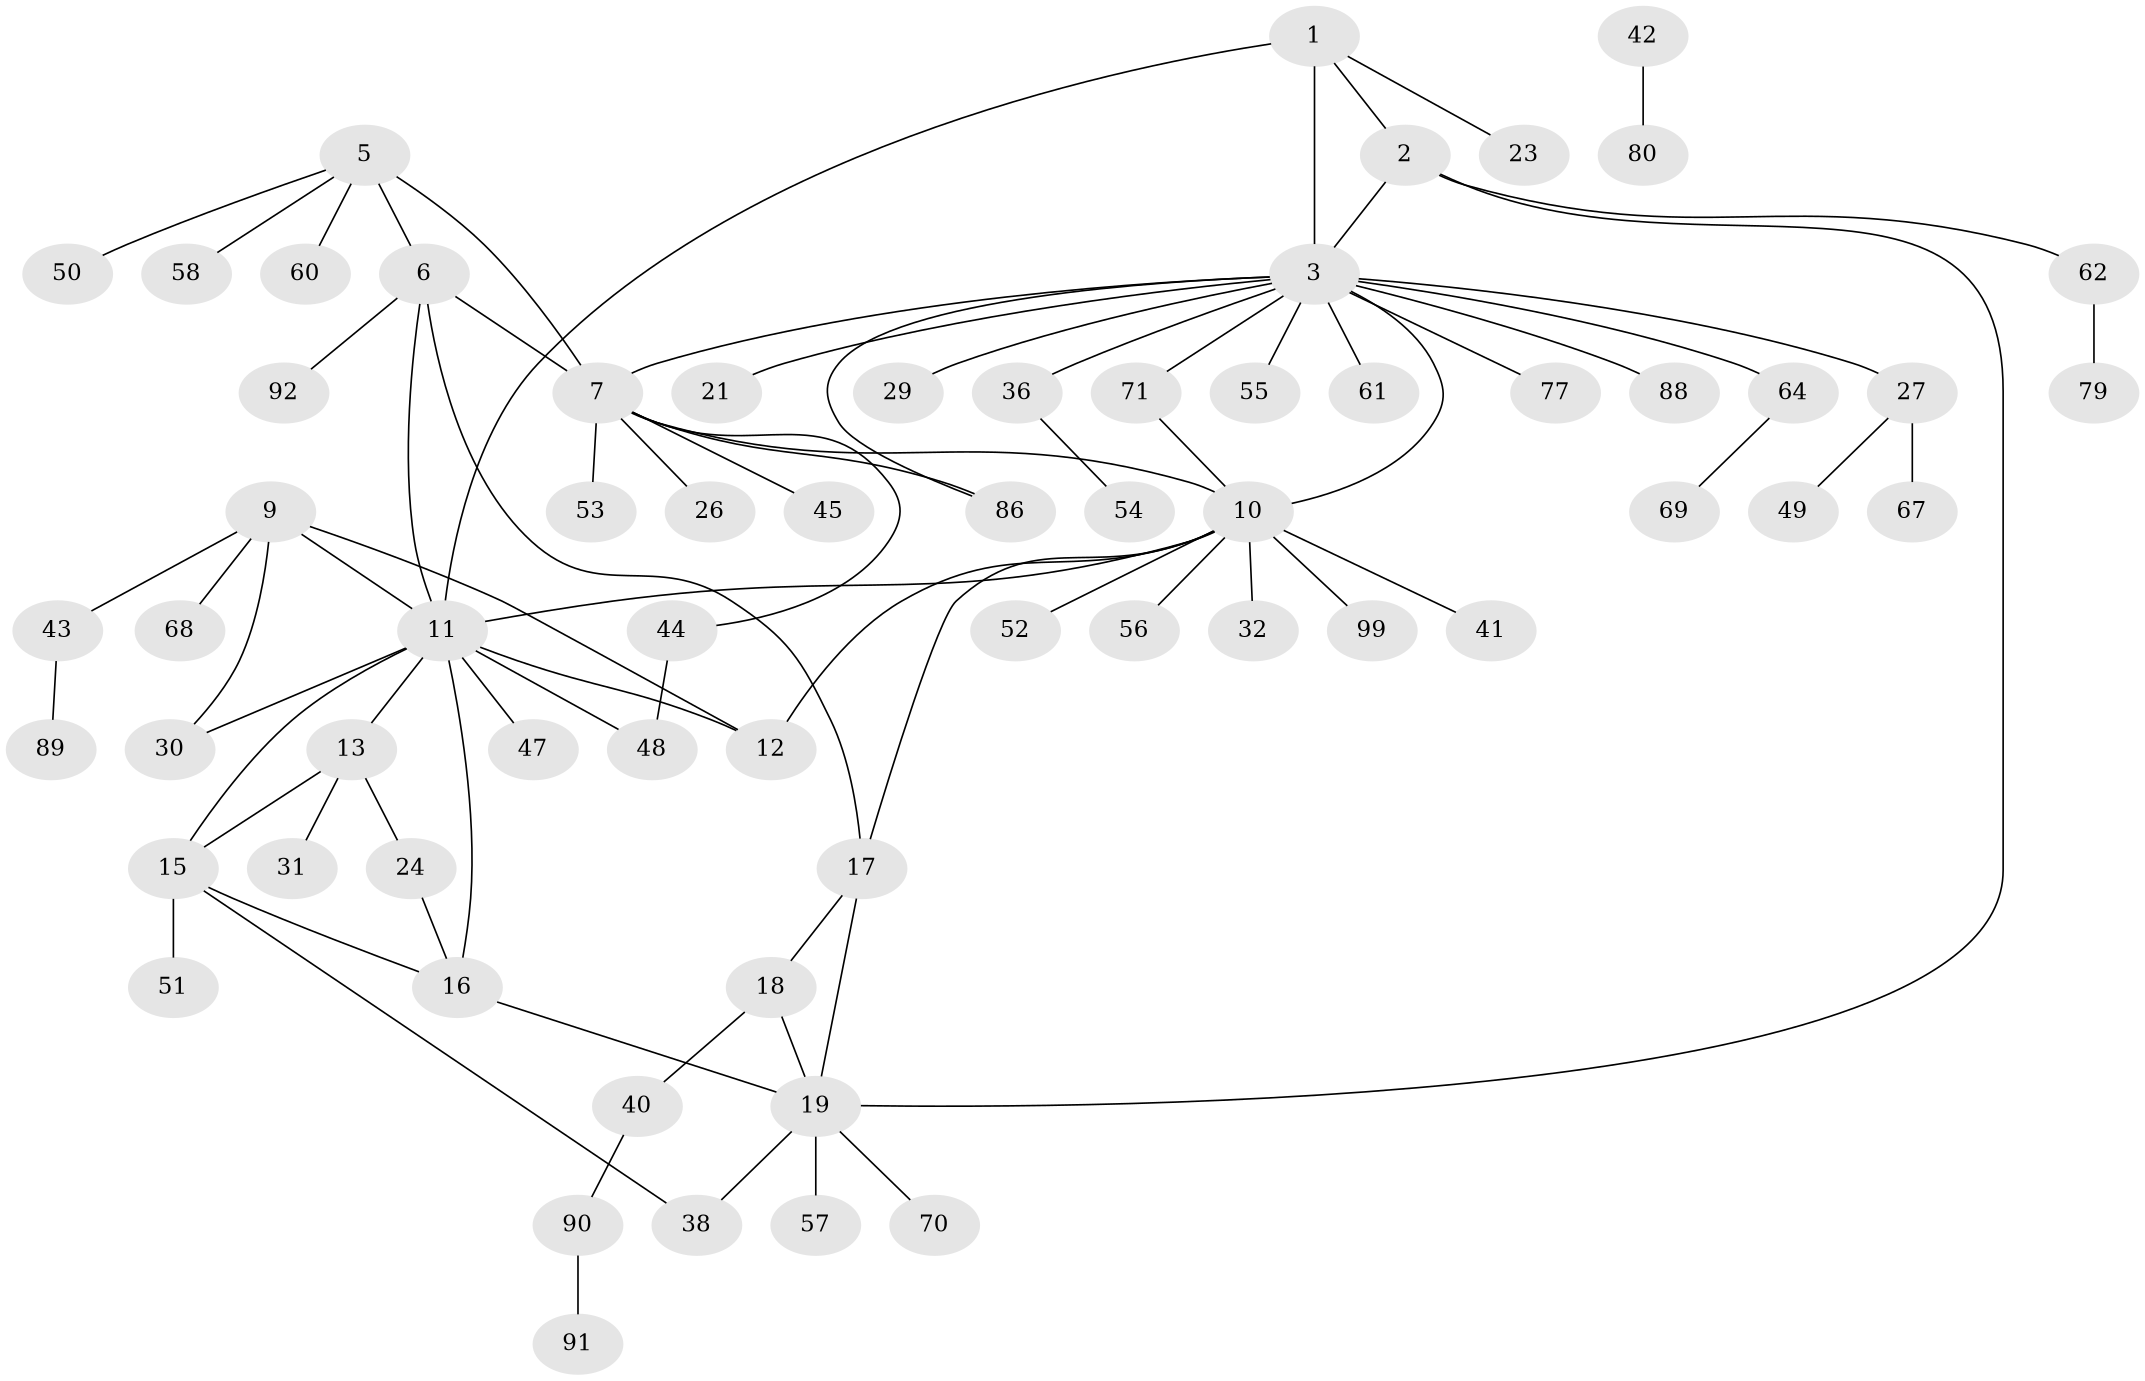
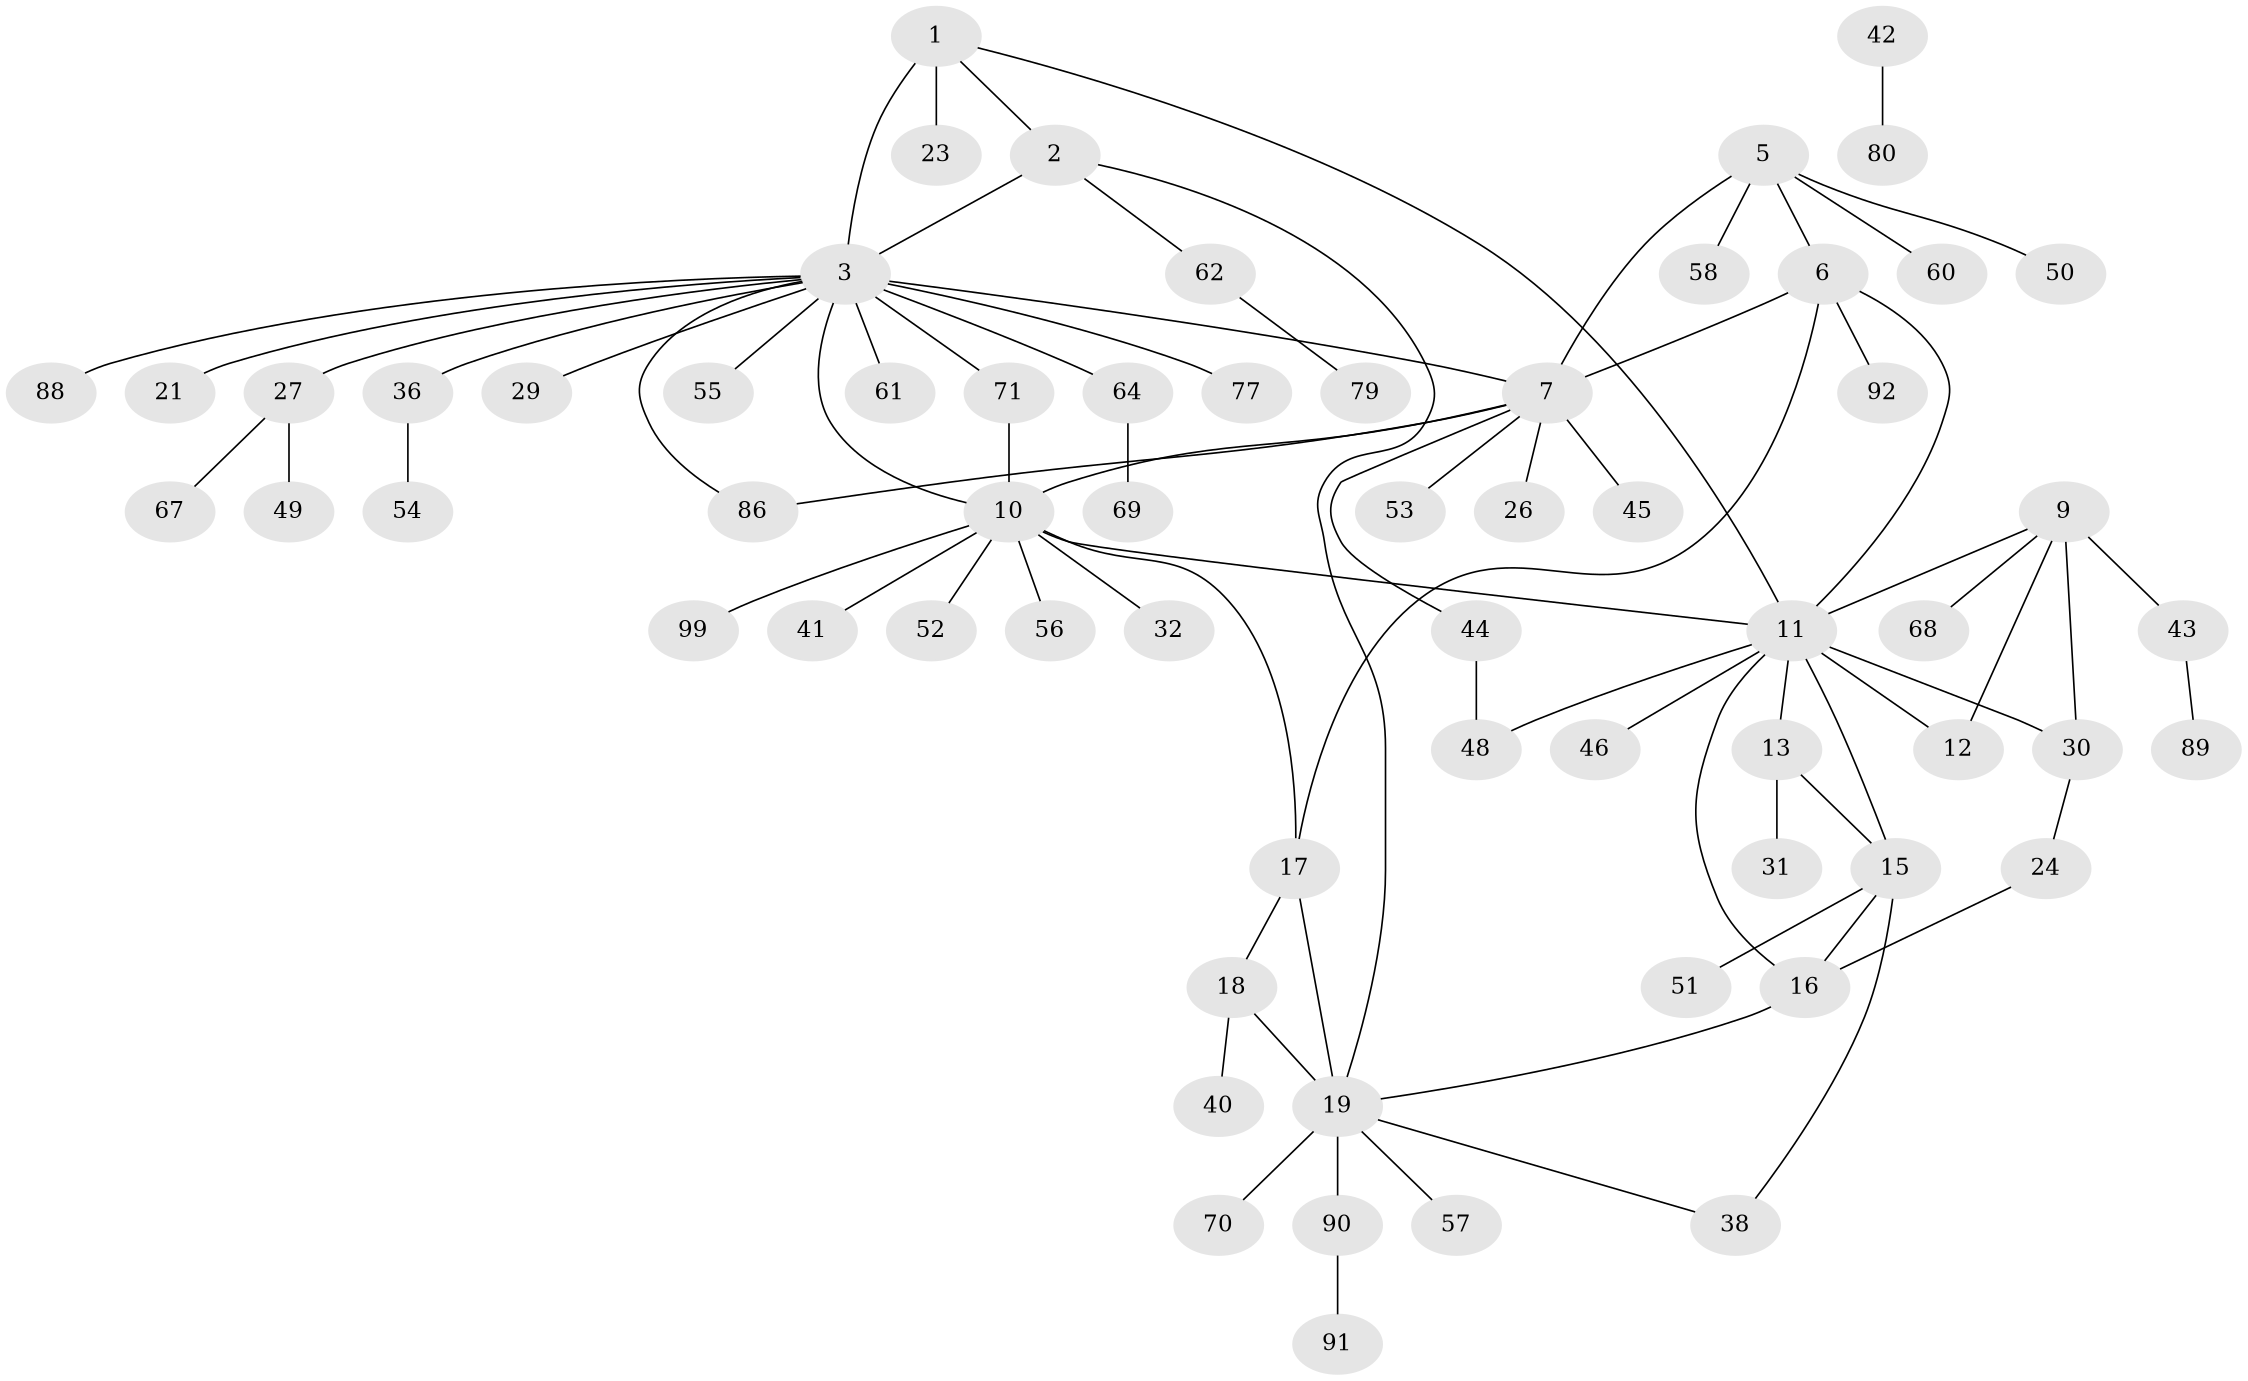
edge "10" -- "12": removed
node "47": label "47" -> "46"
edge "13" -- "24": now "30" -- "24"
edge "40" -- "90": now "19" -- "90"
